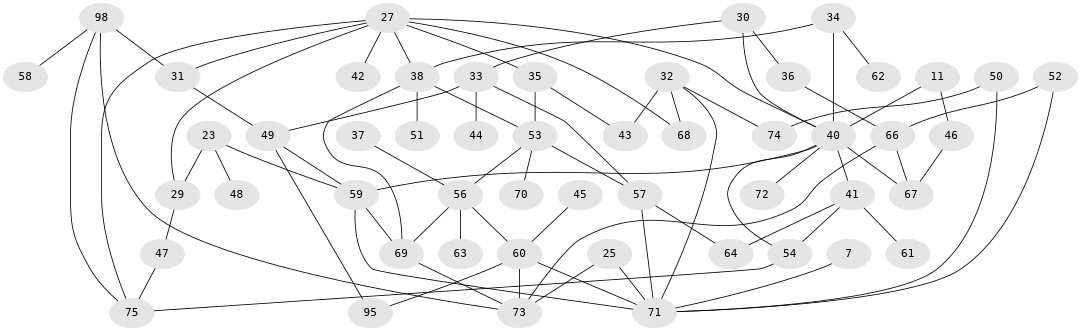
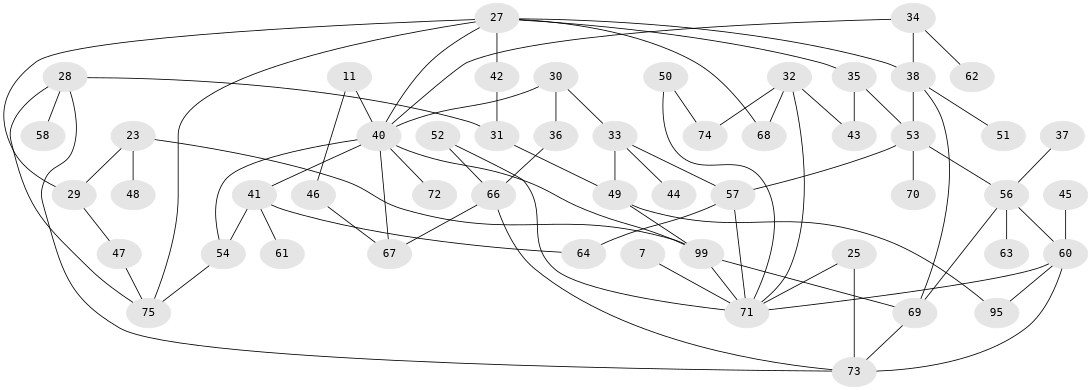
node "98": label "98" -> "28"
edge "27" -- "31": now "42" -- "31"
node "59": label "59" -> "99"
